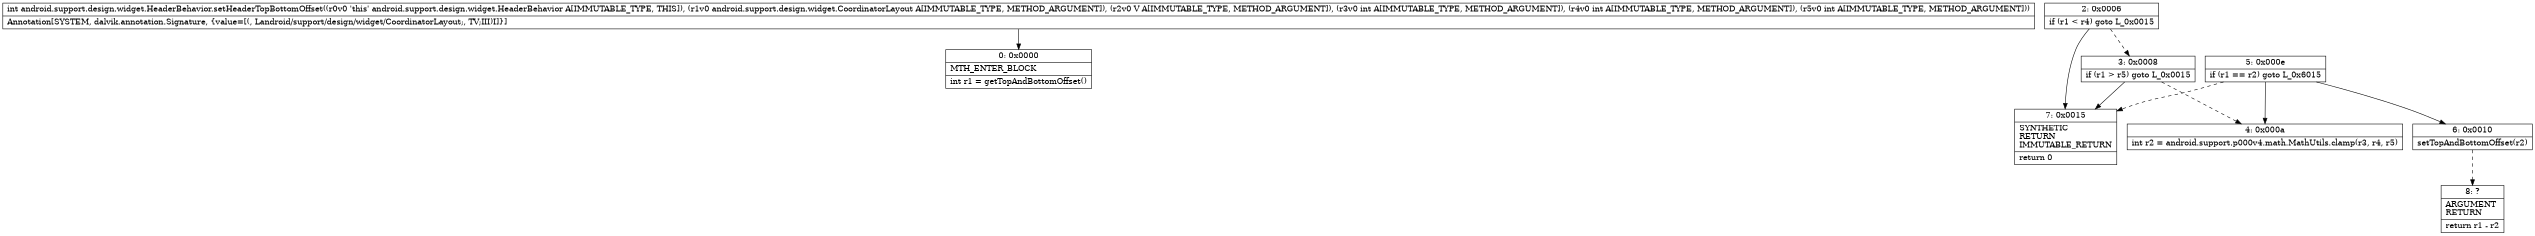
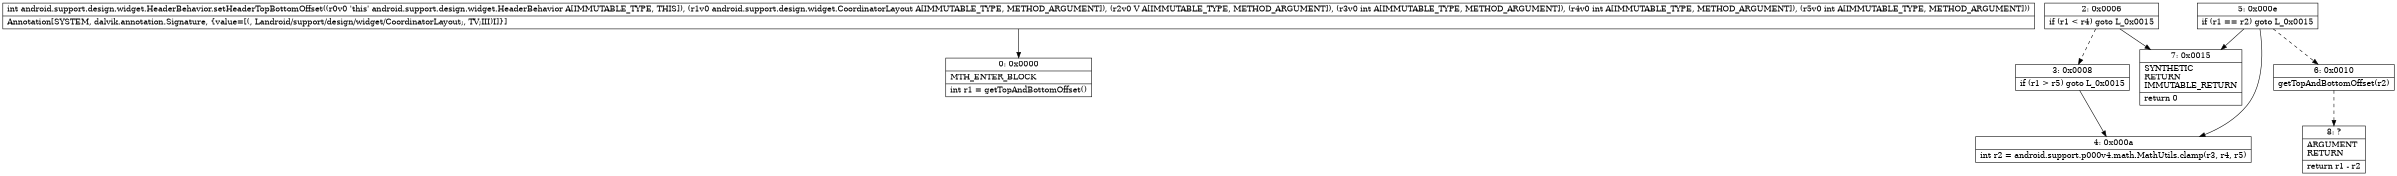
node "5: 0x000e": text "if (r1 == r2) goto L_0x6015" -> "if (r1 == r2) goto L_0x0015"
edge "3: 0x0008" -> "7: 0x0015": removed
edge "5: 0x000e" -> "7: 0x0015": style dashed -> solid
edge "5: 0x000e" -> "6: 0x0010": style solid -> dashed
edge "3: 0x0008" -> "4: 0x000a": style dashed -> solid
node "6: 0x0010": text "setTopAndBottomOffset(r2)" -> "getTopAndBottomOffset(r2)"
